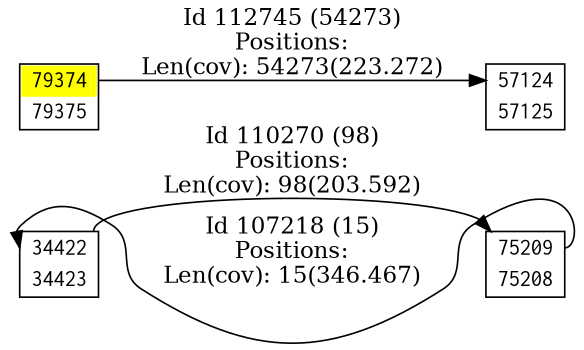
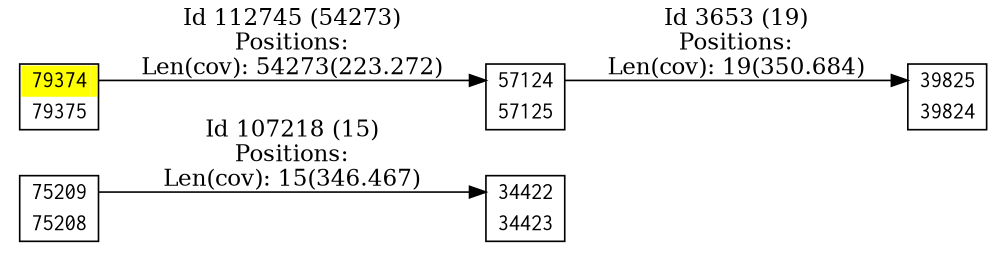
node "39825": added
edge "34422" -> "75209": removed, label "Id 110270 (98) Positions: Len(cov): 98(203.592)"
